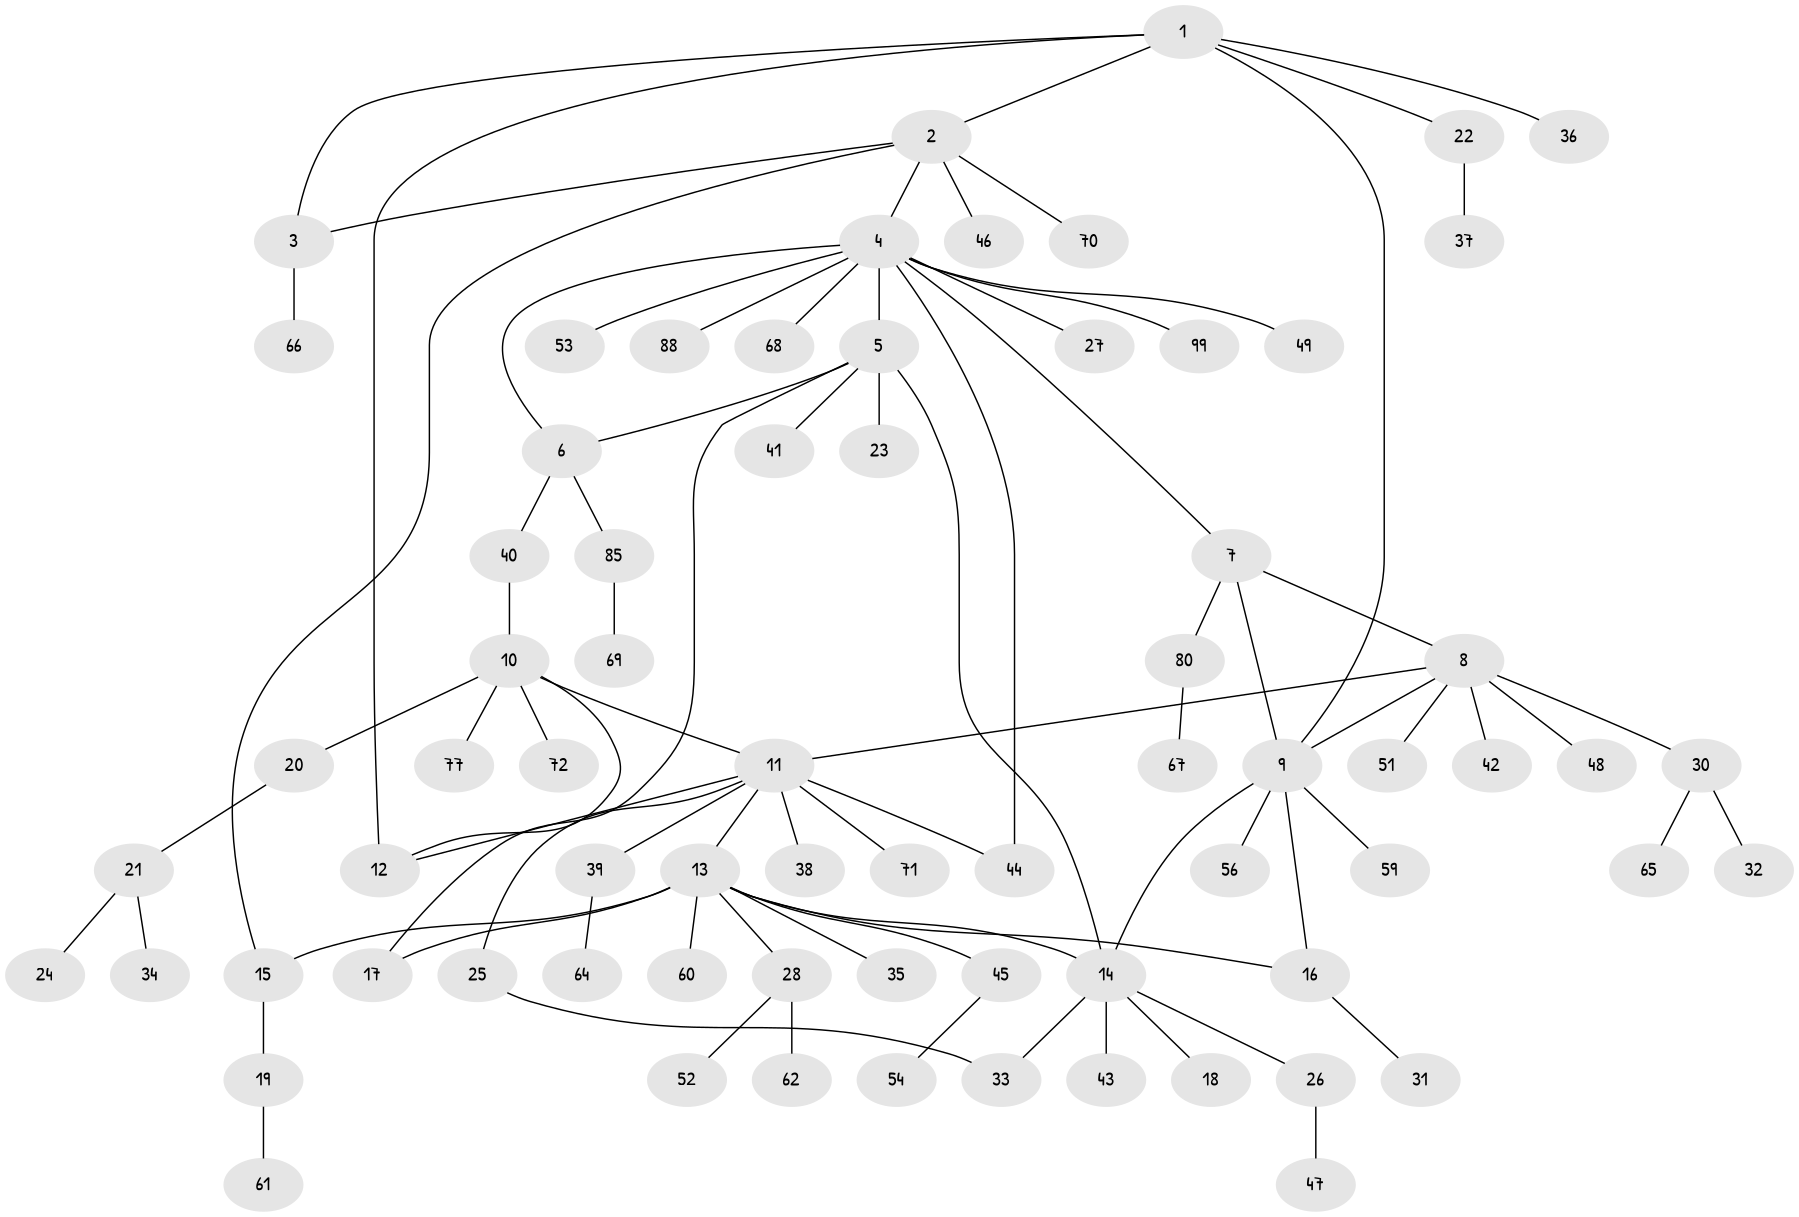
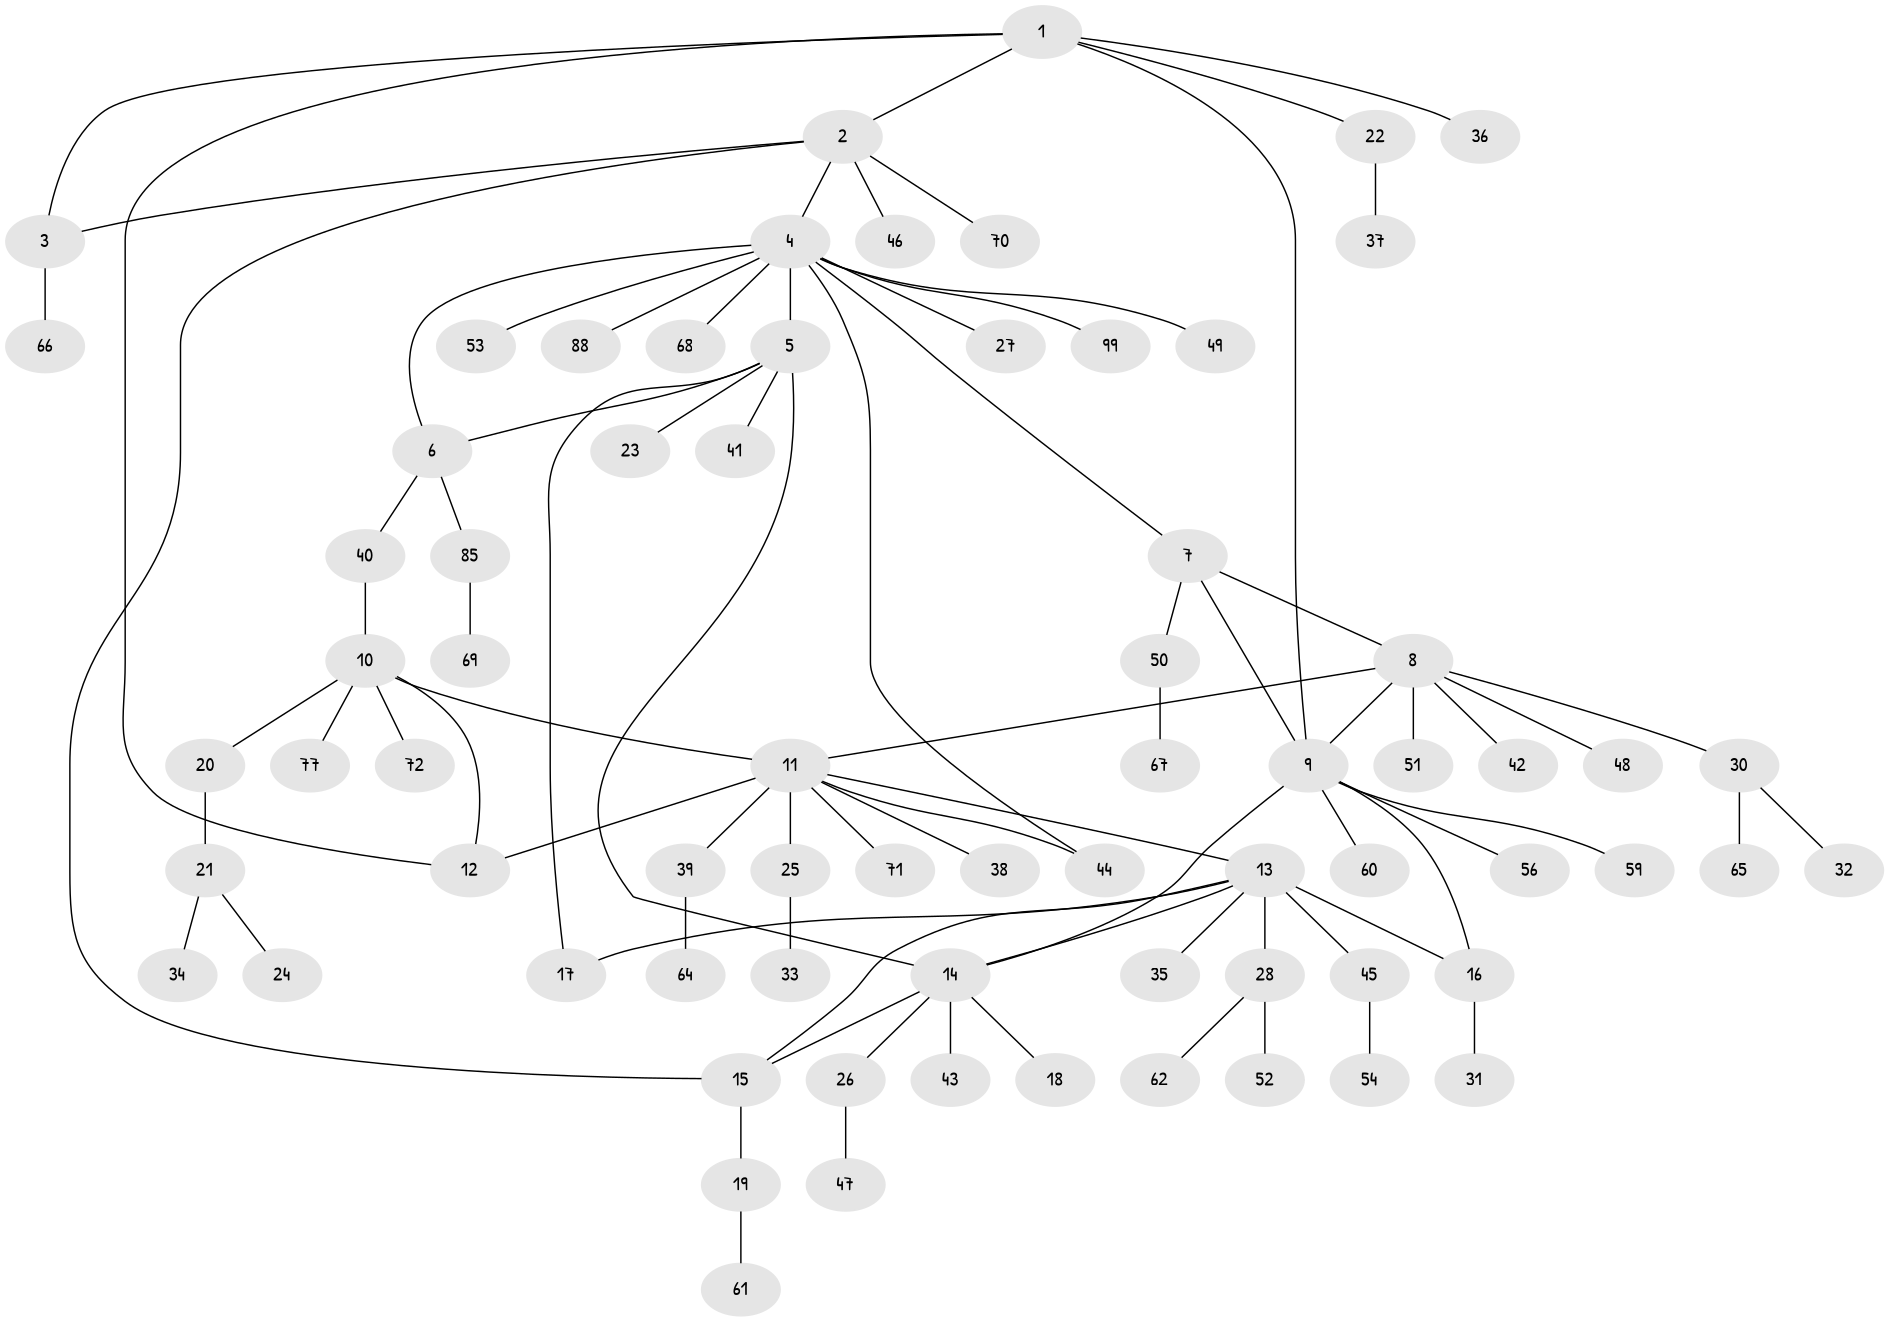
node "80": label "80" -> "50"
edge "13" -- "60": now "9" -- "60"
edge "14" -- "33": now "14" -- "15"
